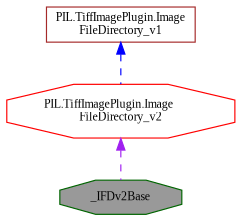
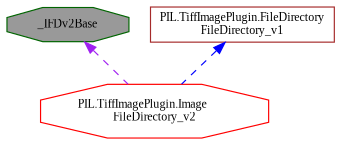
node "PIL.TiffImagePlugin.Image FileDirectory_v1": label "PIL.TiffImagePlugin.Image FileDirectory_v1" -> "PIL.TiffImagePlugin.FileDirectory FileDirectory_v1"
edge "_IFDv2Base" -> "PIL.TiffImagePlugin.Image FileDirectory_v2": reversed
